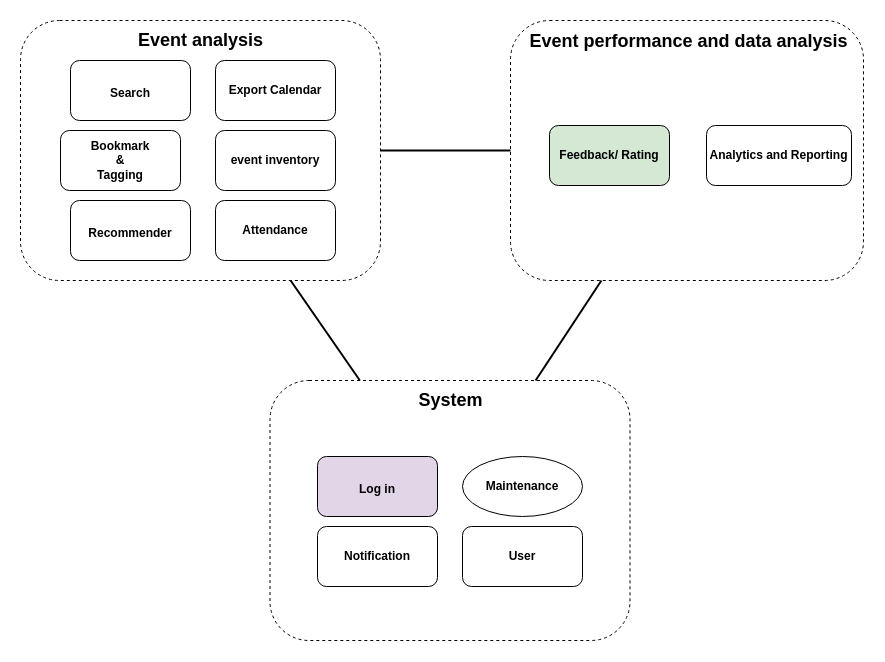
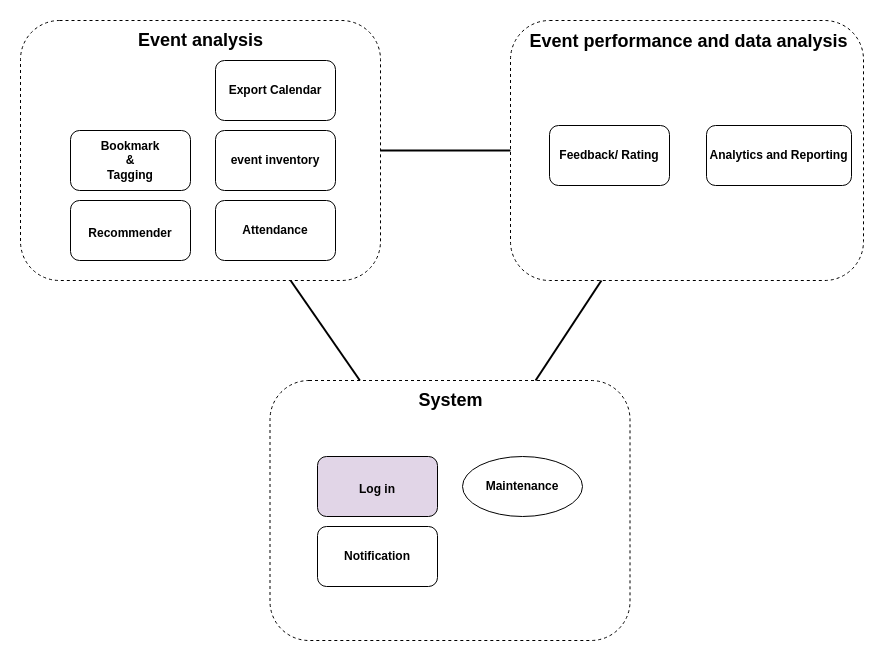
node "Search": removed
node "Feedback/ Rating": fillcolor #d5e8d4 -> #ffffff
node "Bookmark & Tagging": moved (121, 161) -> (131, 161)
node "User": removed
